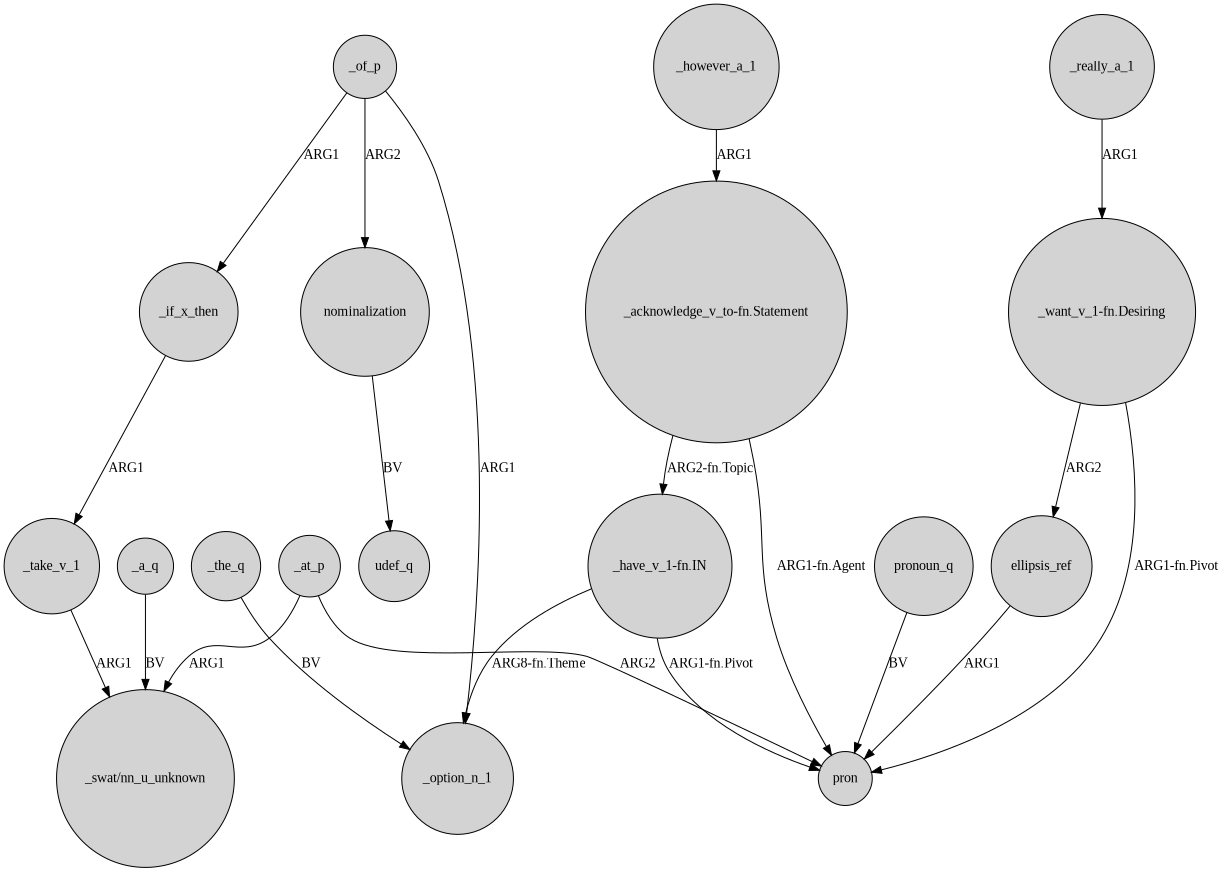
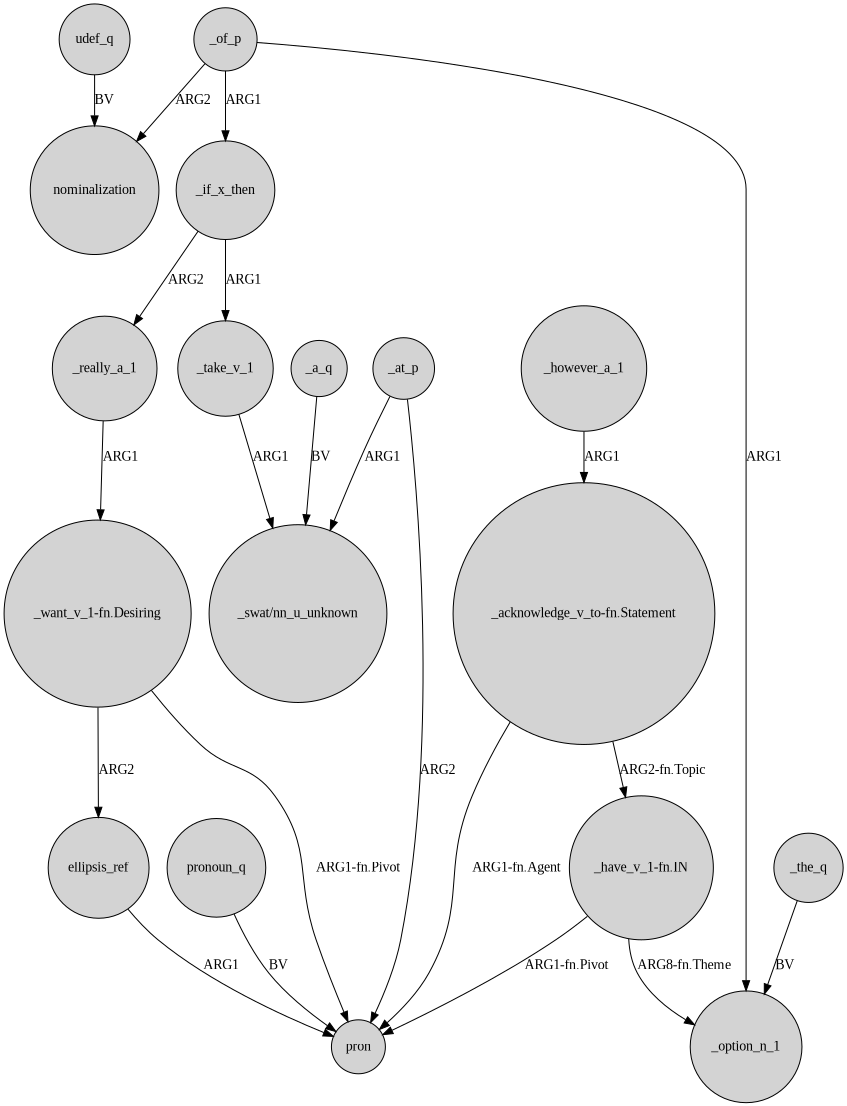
edge "_if_x_then" -> "_really_a_1": added, label "ARG2"
edge "nominalization" -> "udef_q": reversed
